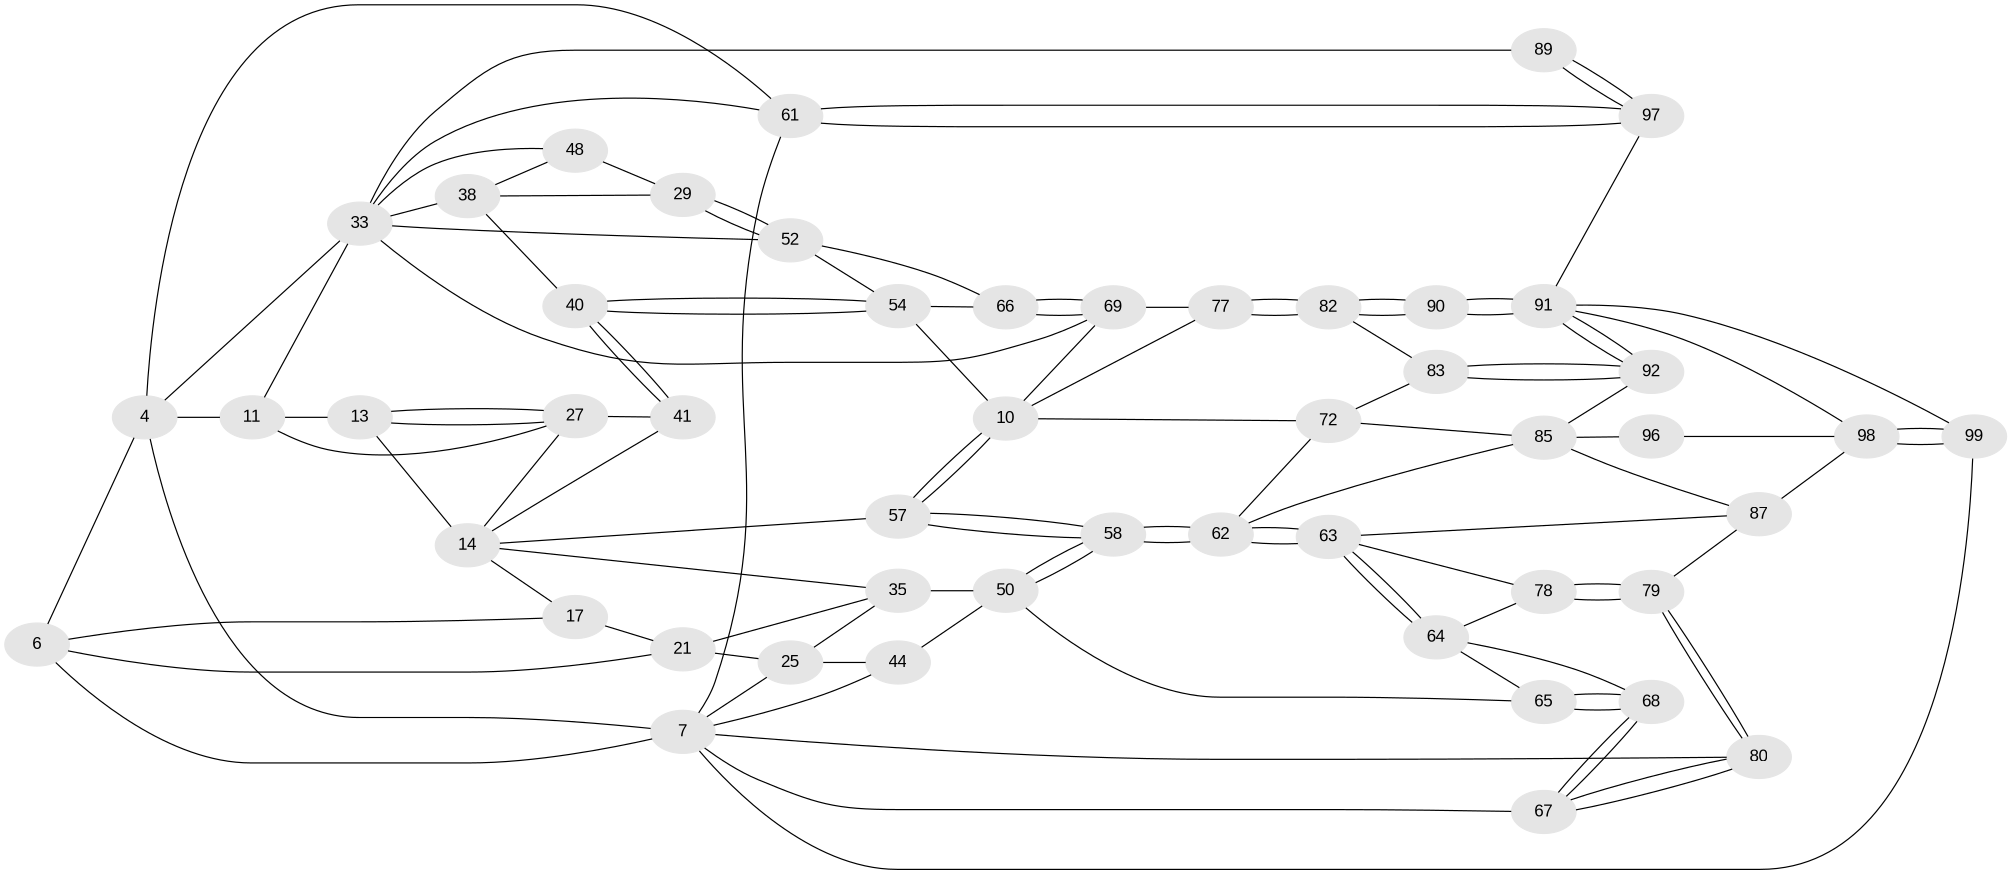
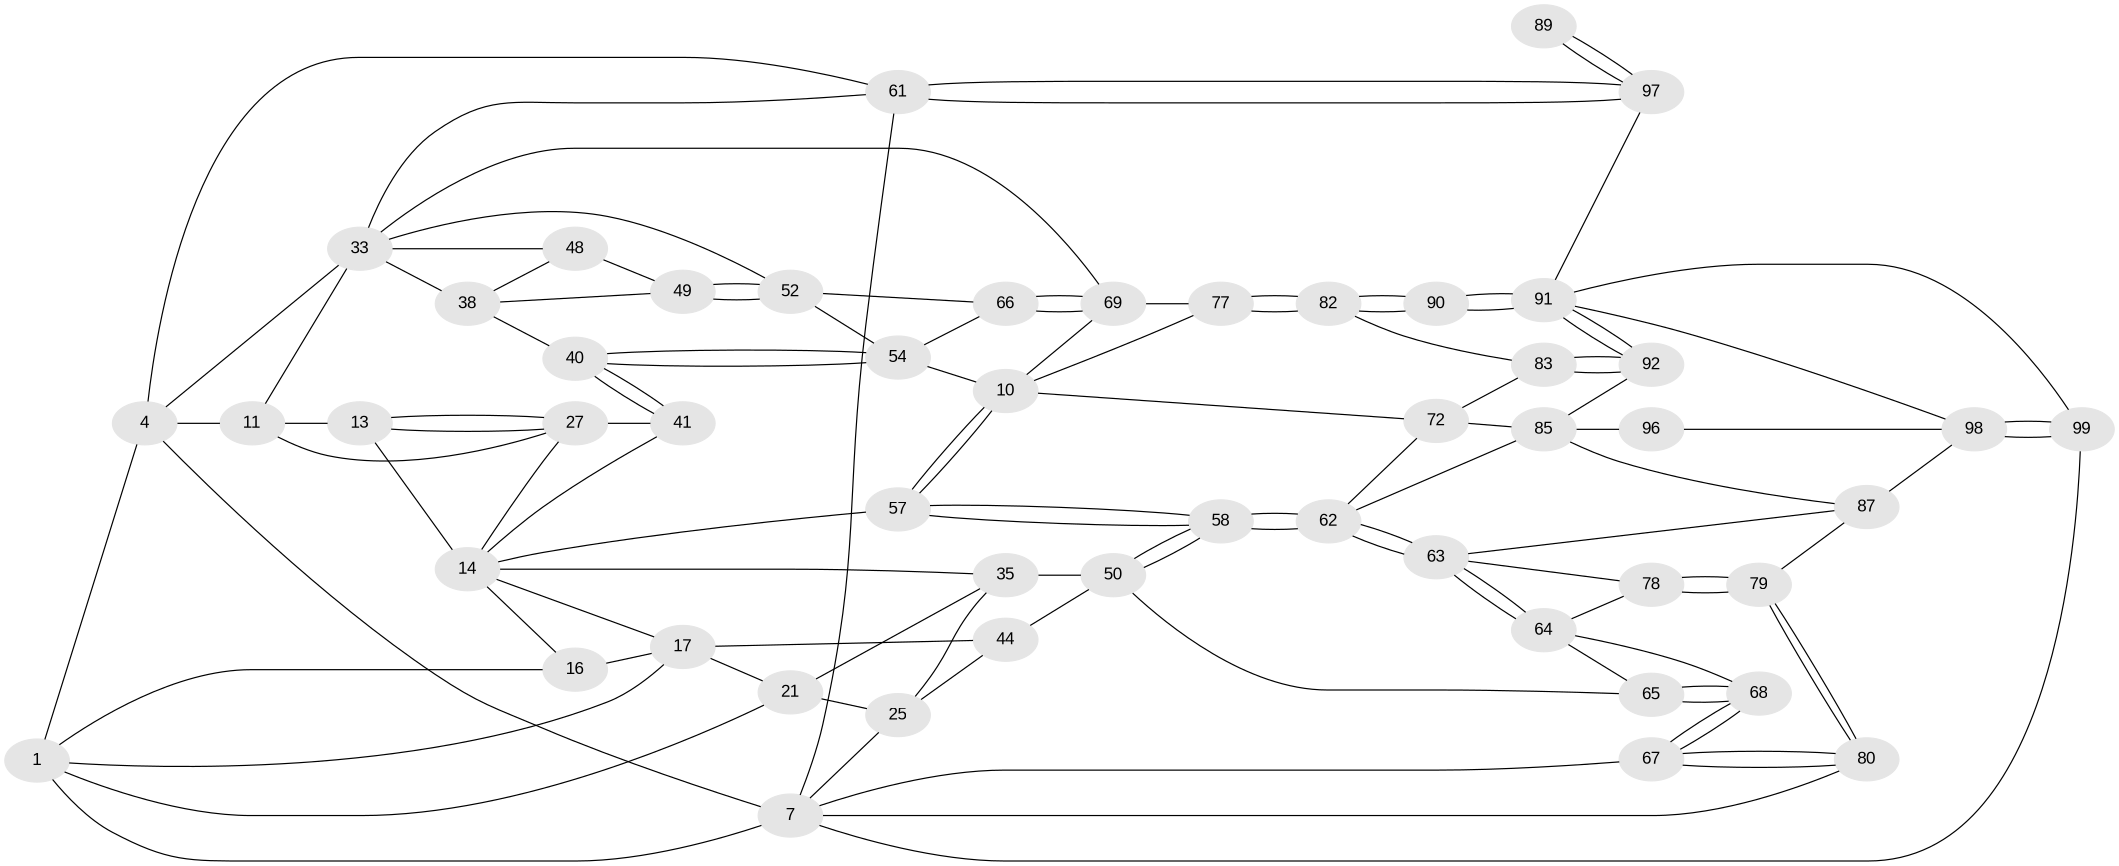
edge "89" -- "33": removed
node "29": label "29" -> "49"
node "6": label "6" -> "1"
node "16": added
edge "44" -- "7": now "44" -- "17"
